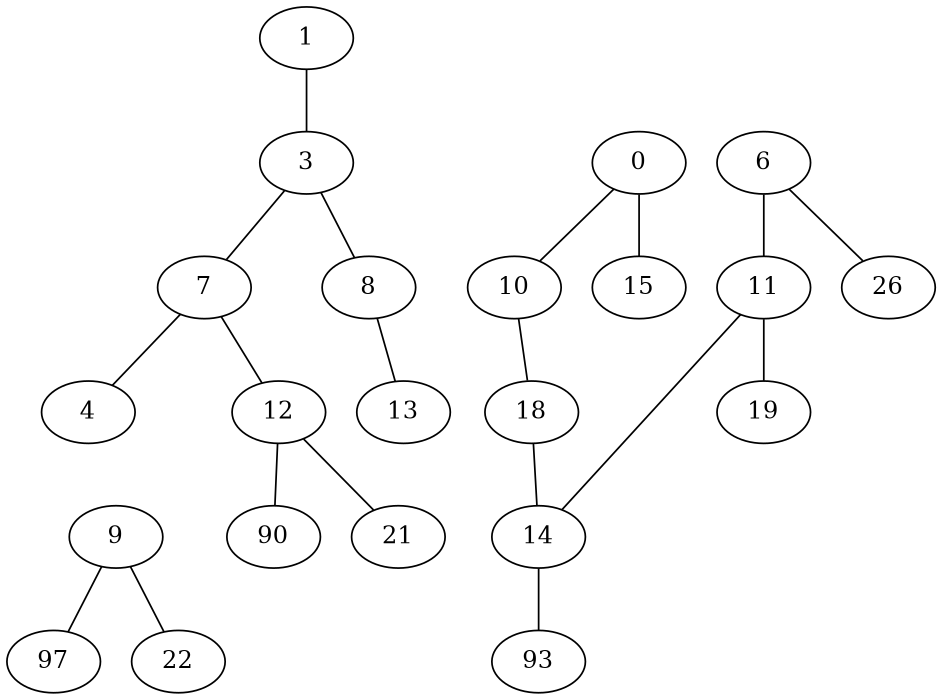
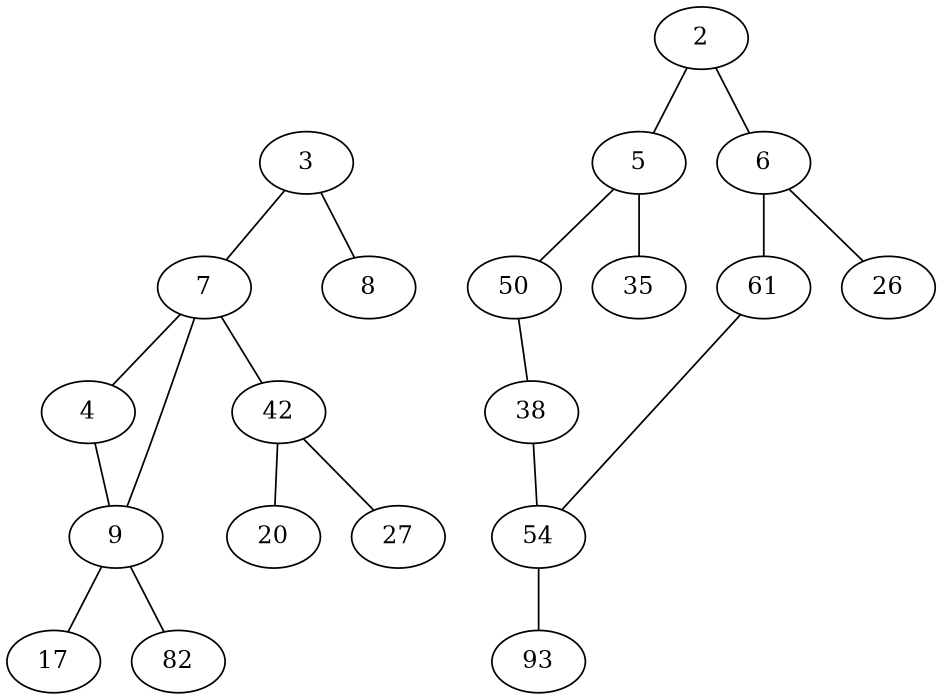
node "1": removed
node "2": added
node "0": label "0" -> "5"
node "10": label "10" -> "50"
node "15": label "15" -> "35"
node "11": label "11" -> "61"
node "12": label "12" -> "42"
node "13": removed
node "18": label "18" -> "38"
node "19": removed
edge "7" -- "9": added
edge "4" -- "9": added
node "90": label "90" -> "20"
node "21": label "21" -> "27"
node "14": label "14" -> "54"
node "97": label "97" -> "17"
node "22": label "22" -> "82"
